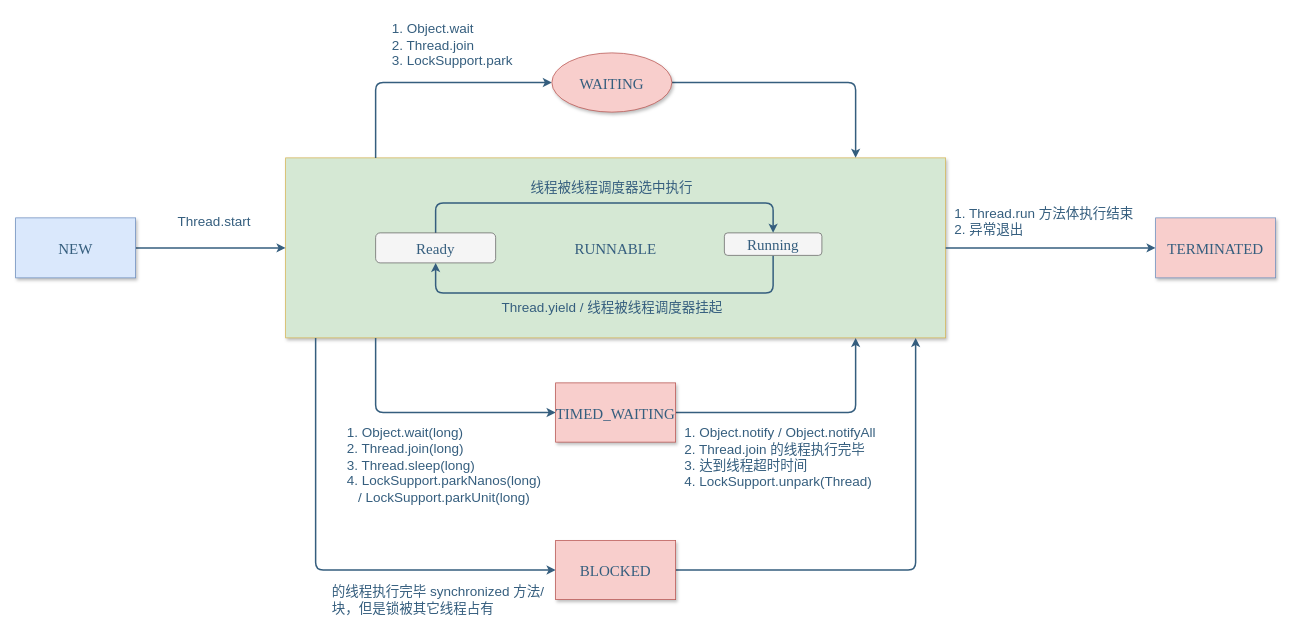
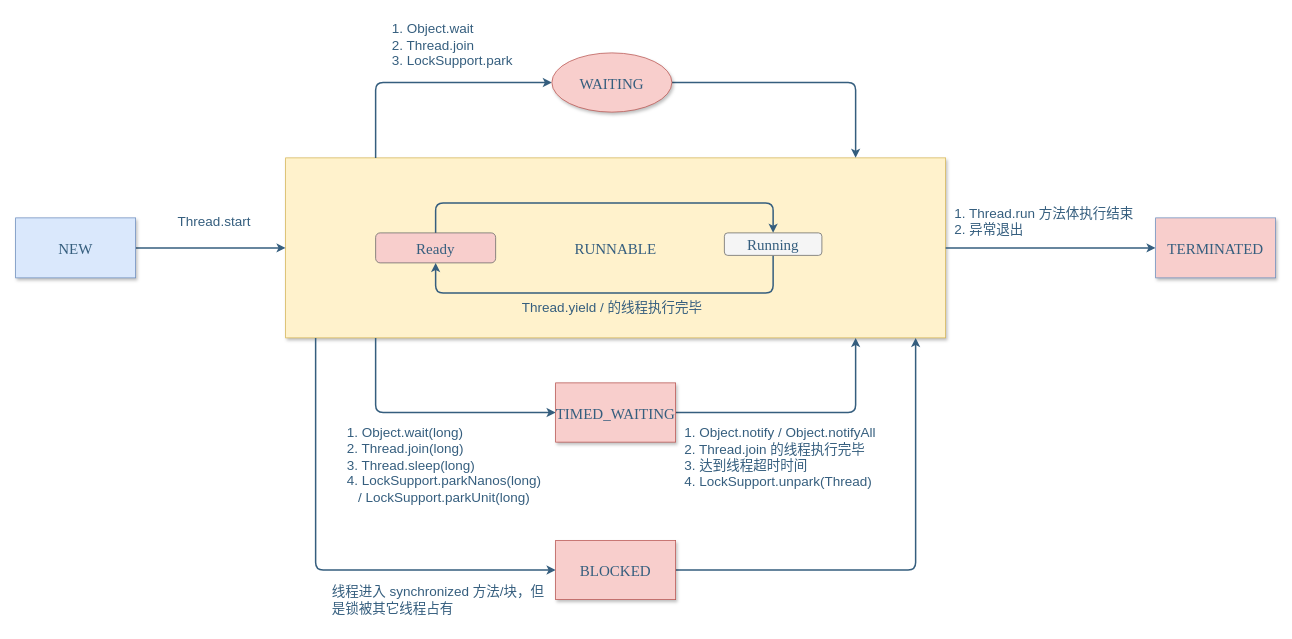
node "线程被线程调度器选中执行": removed
node "Ready": fillcolor #f5f5f5 -> #f8cecc
node "RUNNABLE": fillcolor #d5e8d4 -> #fff2cc
node "Thread.yield / 线程被线程调度器挂起": label "Thread.yield / 线程被线程调度器挂起" -> "Thread.yield / 的线程执行完毕"
node "的线程执行完毕 synchronized 方法/块，但是锁被其它线程占有": label "的线程执行完毕 synchronized 方法/块，但是锁被其它线程占有" -> "线程进入 synchronized 方法/块，但是锁被其它线程占有"
